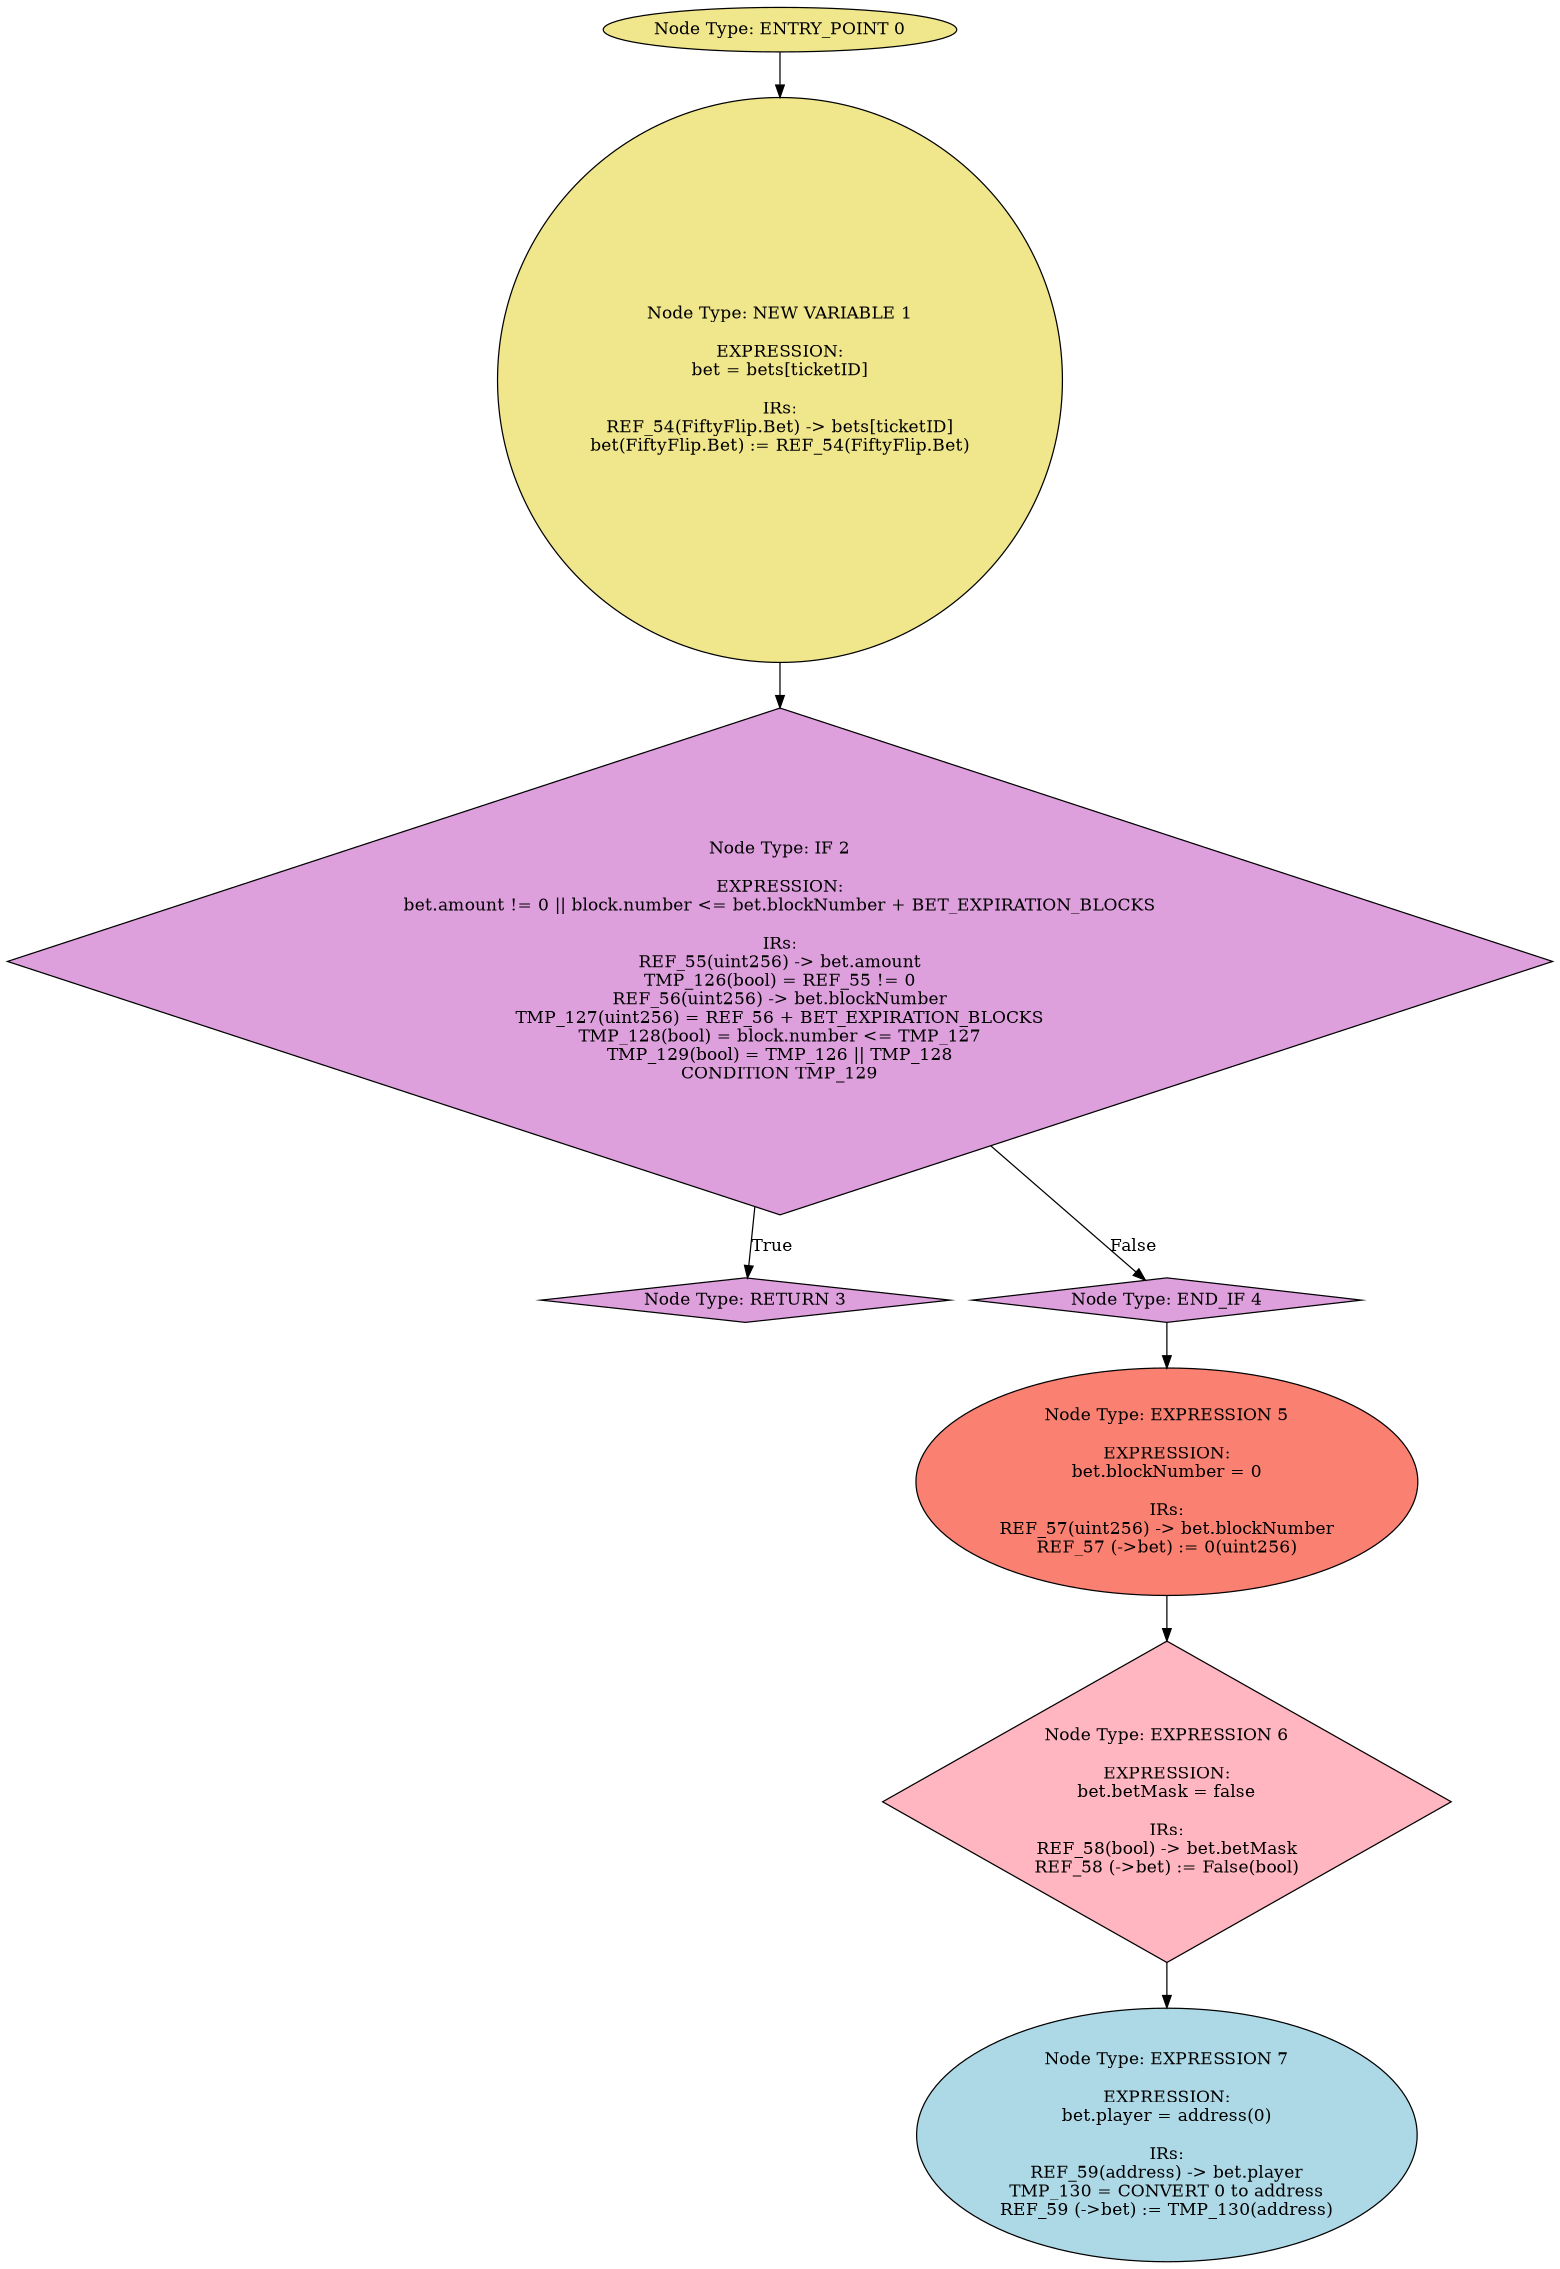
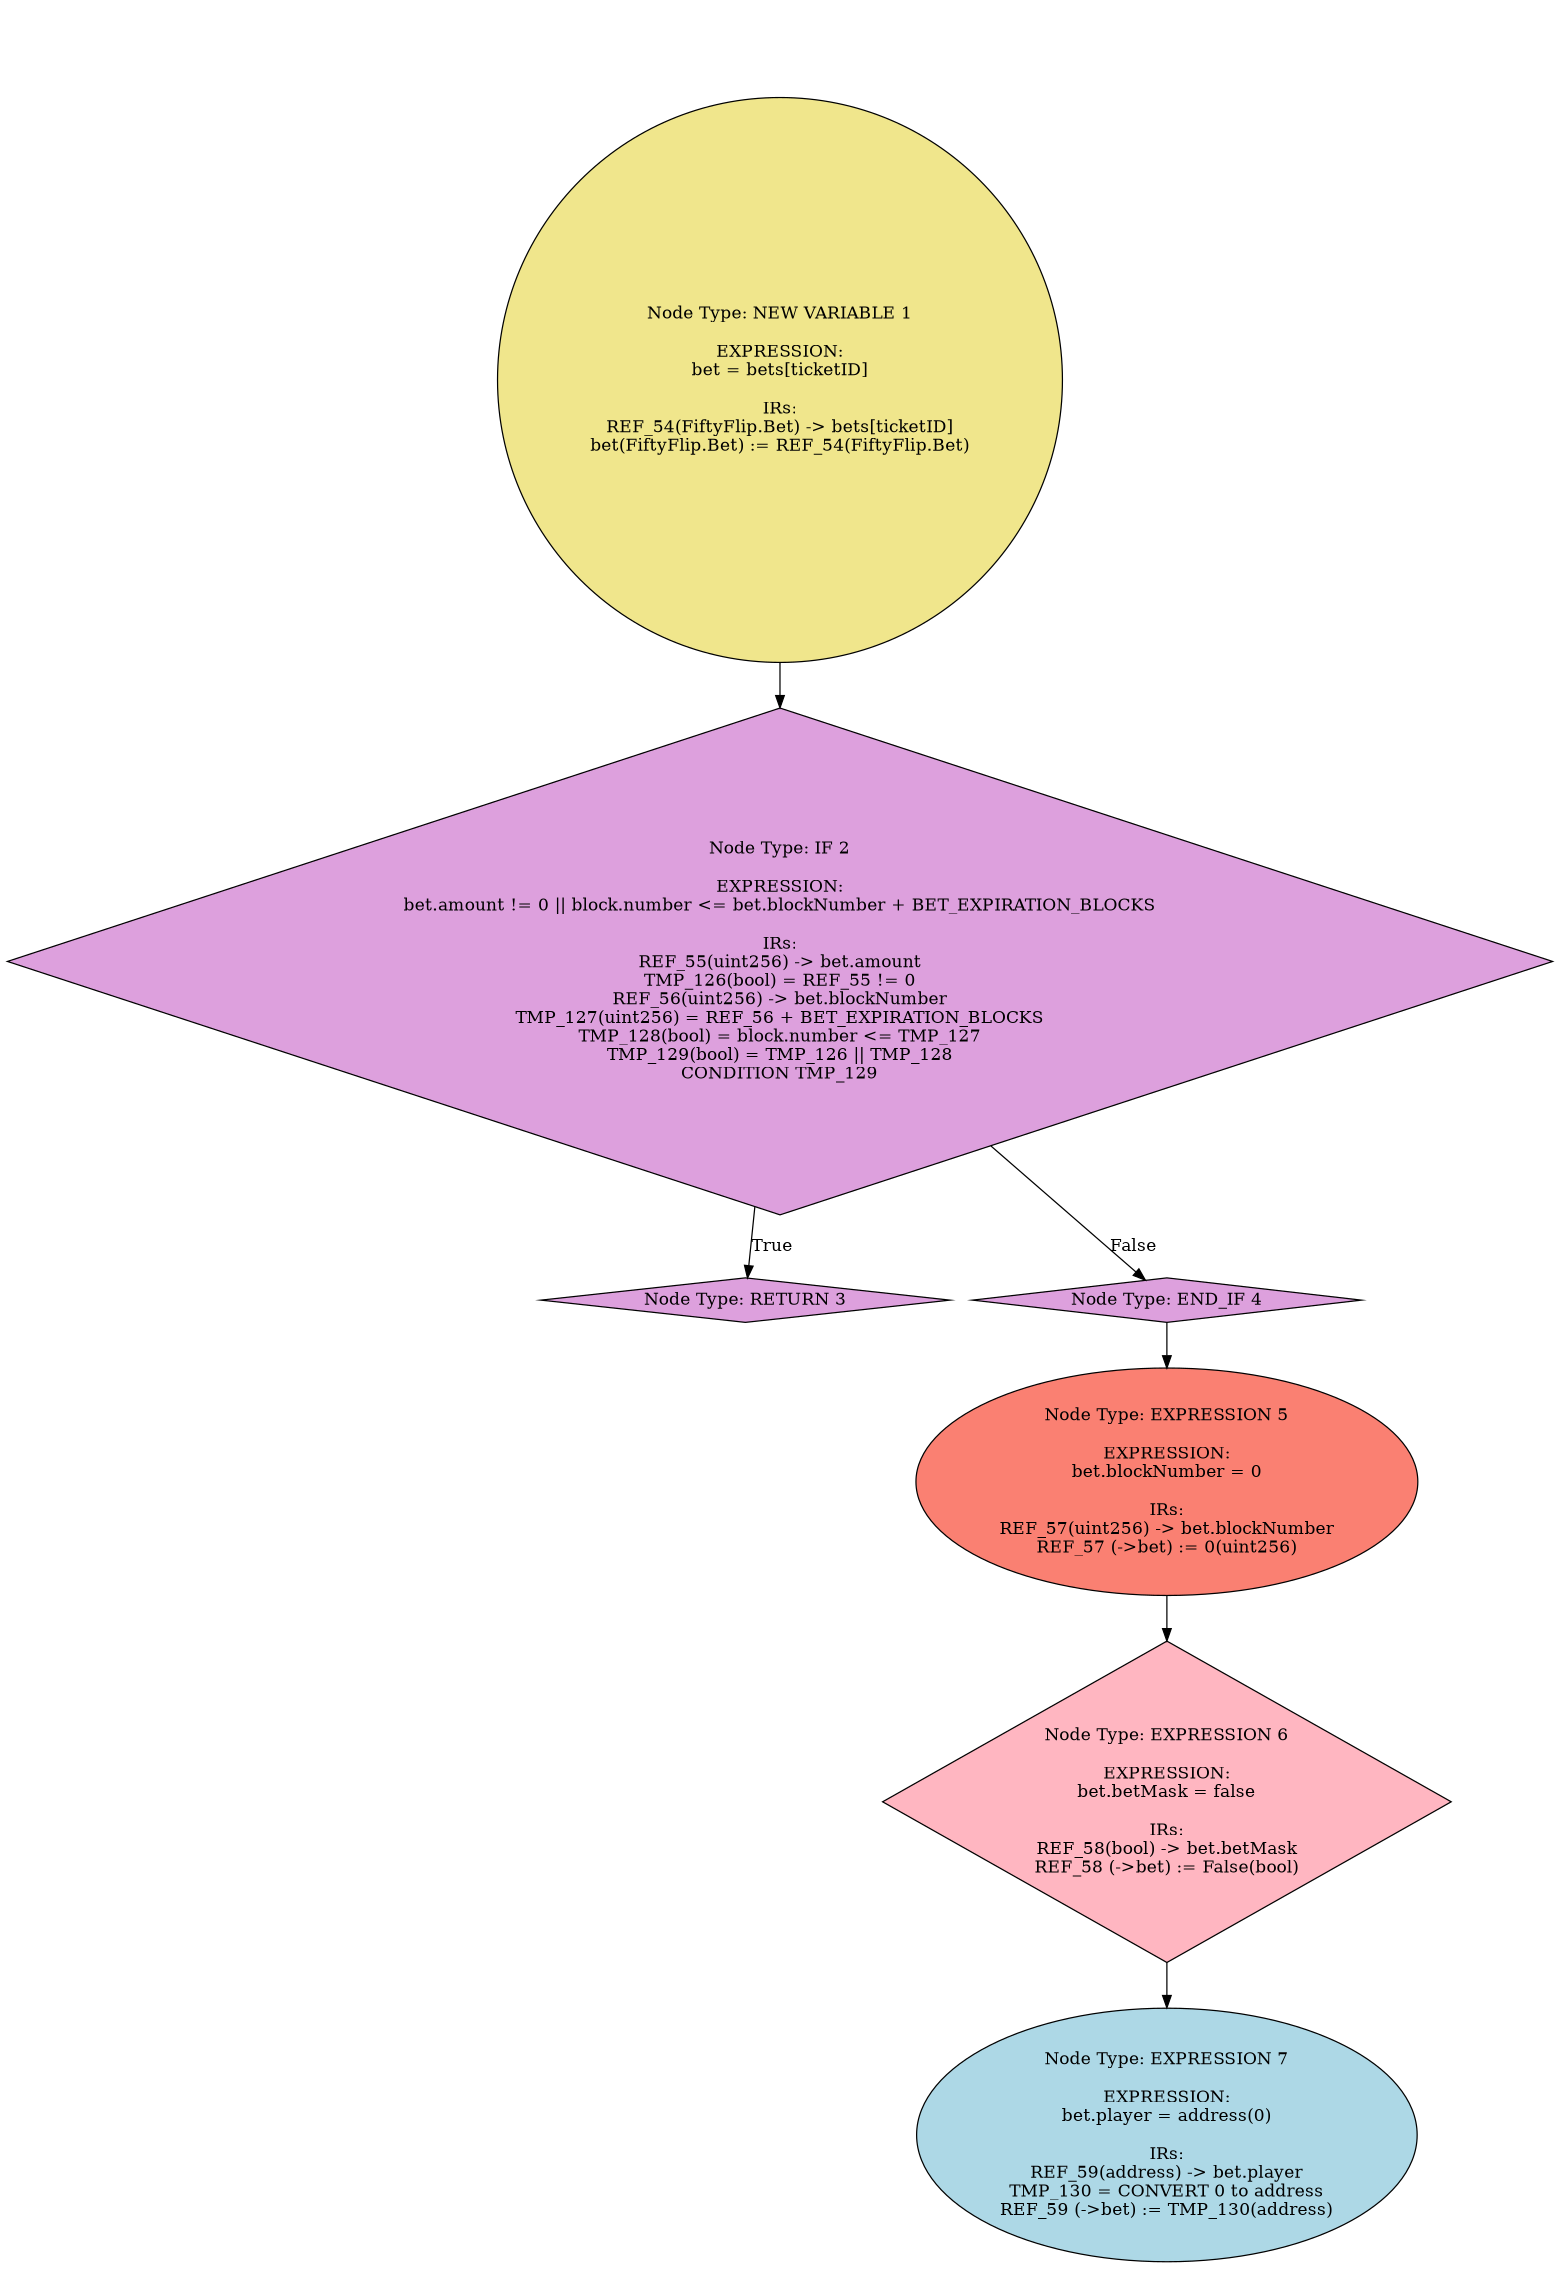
node "Node Type: ENTRY_POINT 0": removed
